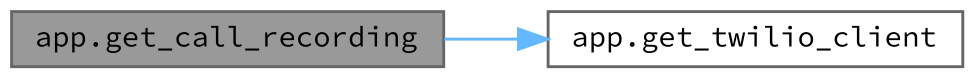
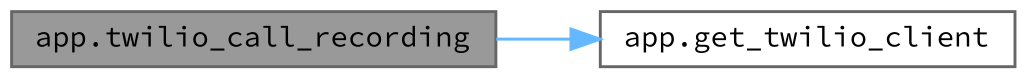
node "app.get_call_recording": label "app.get_call_recording" -> "app.twilio_call_recording"
